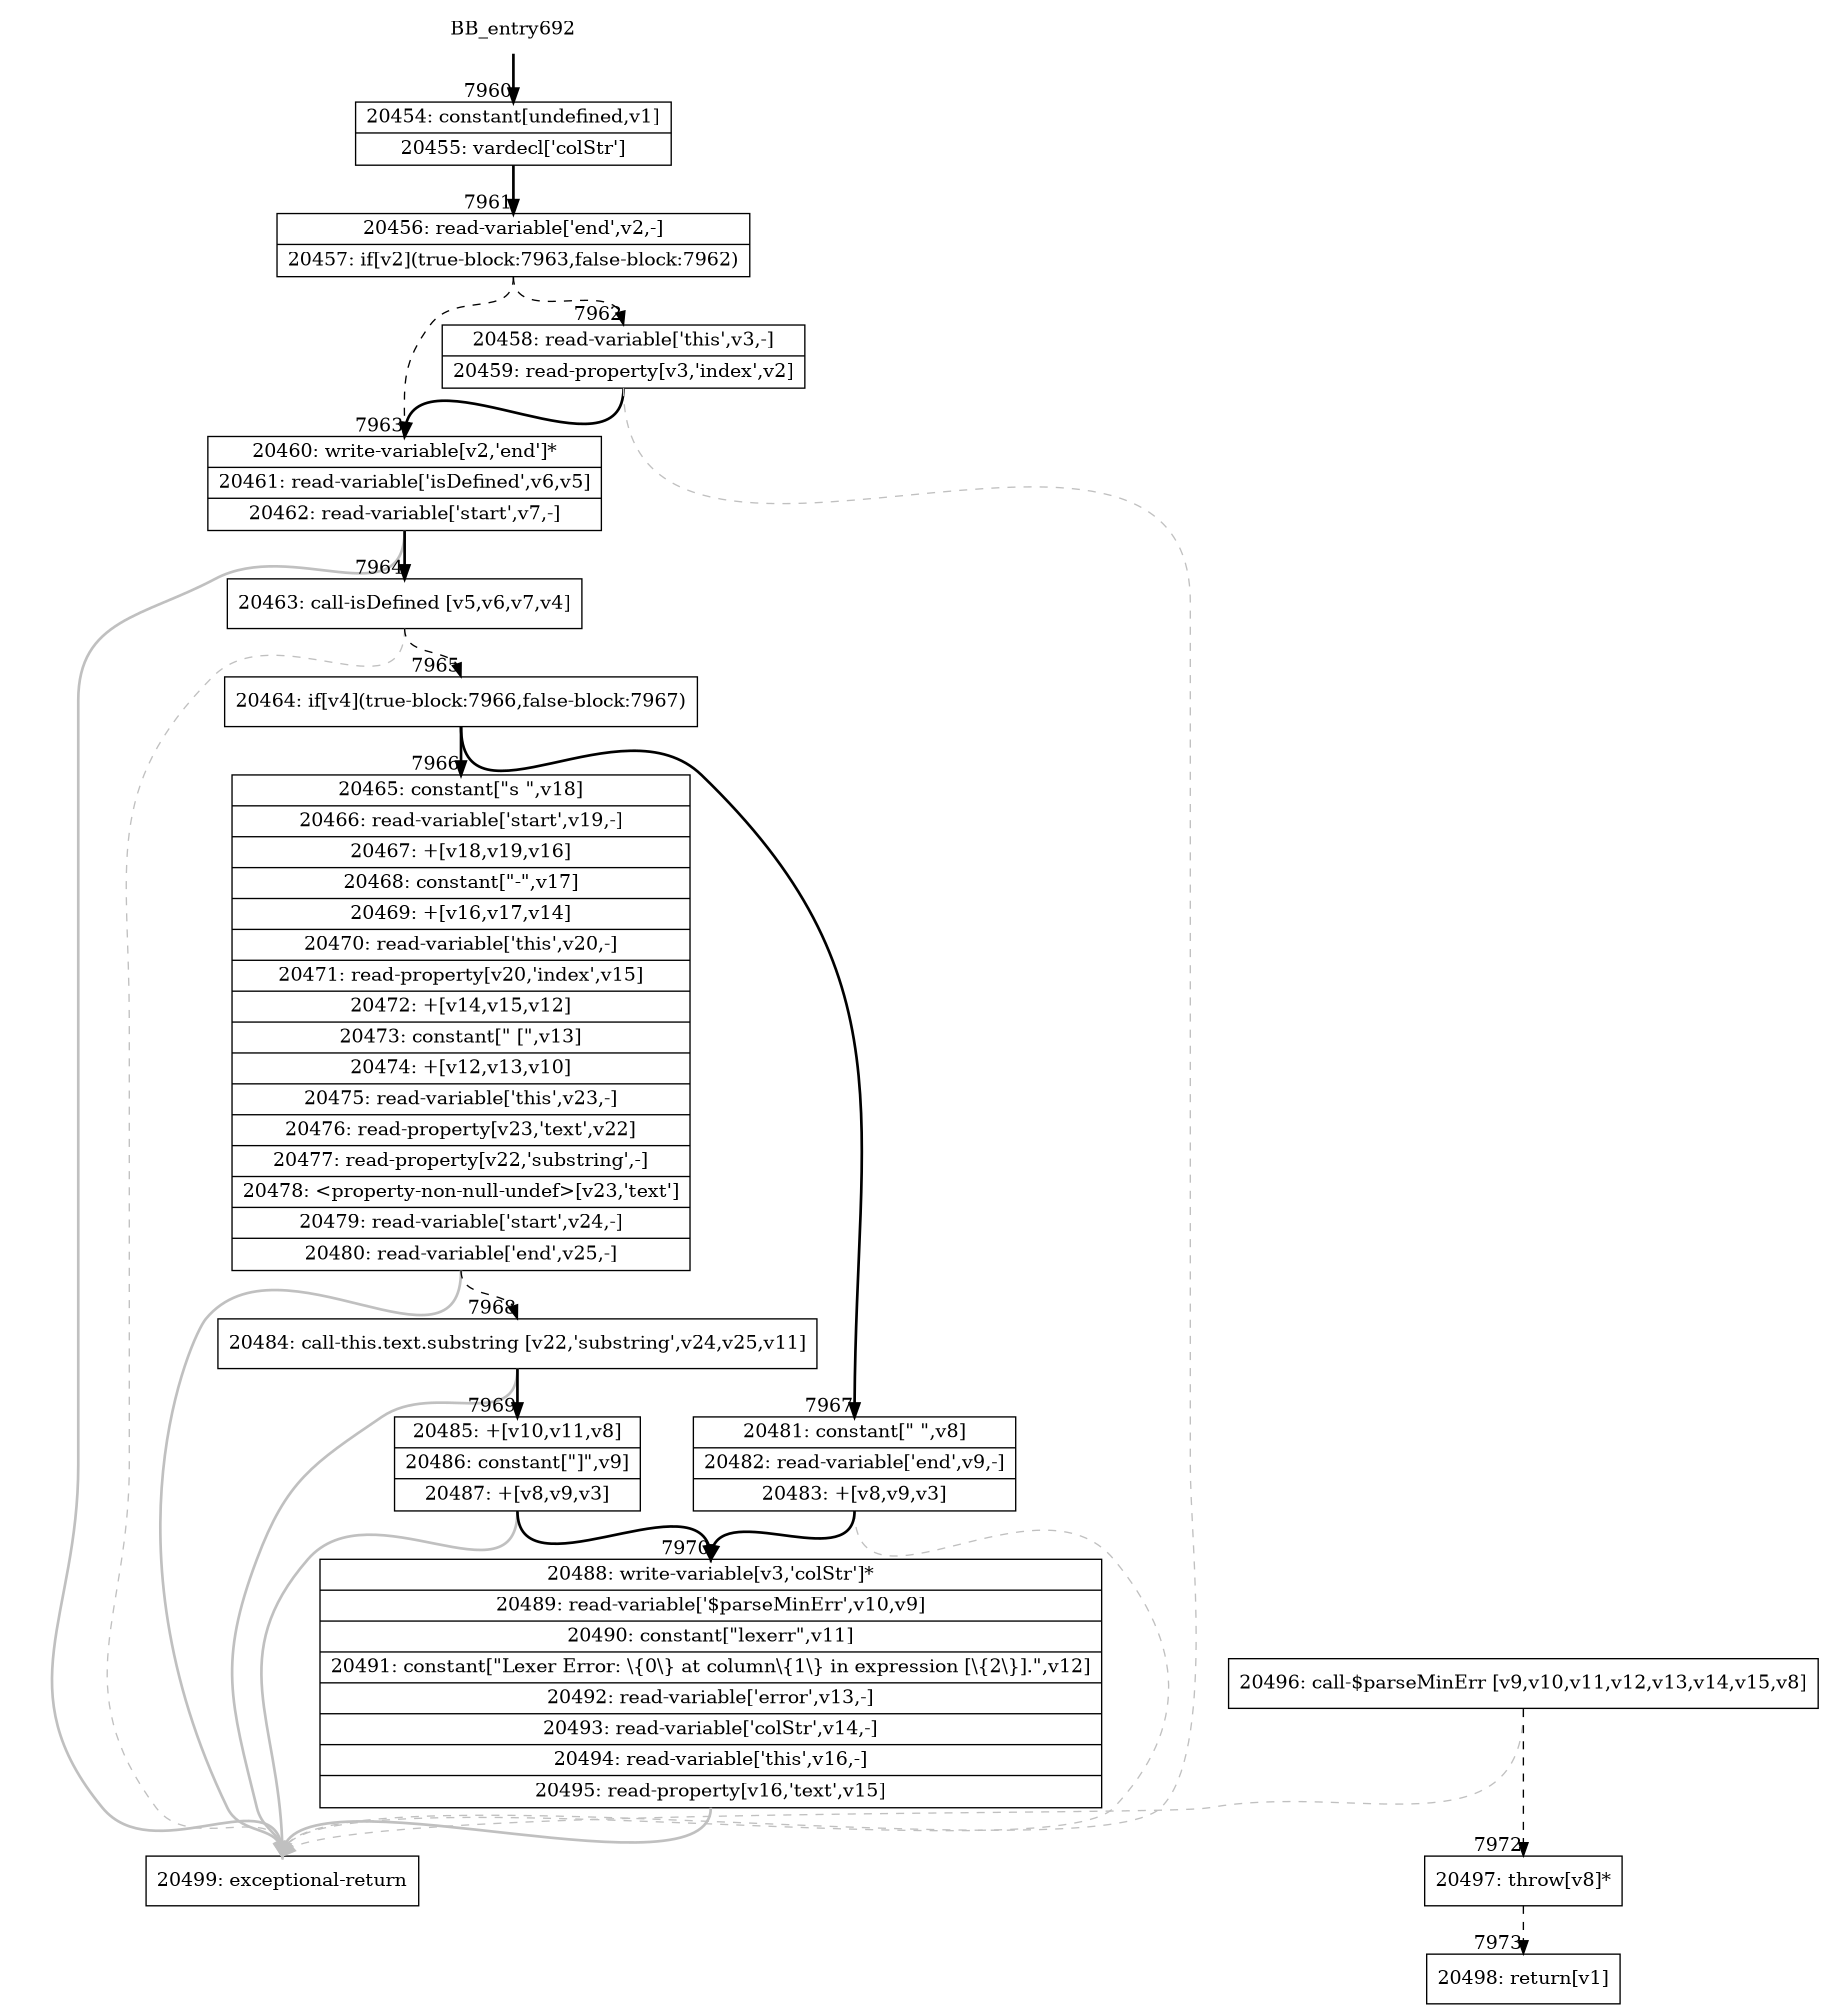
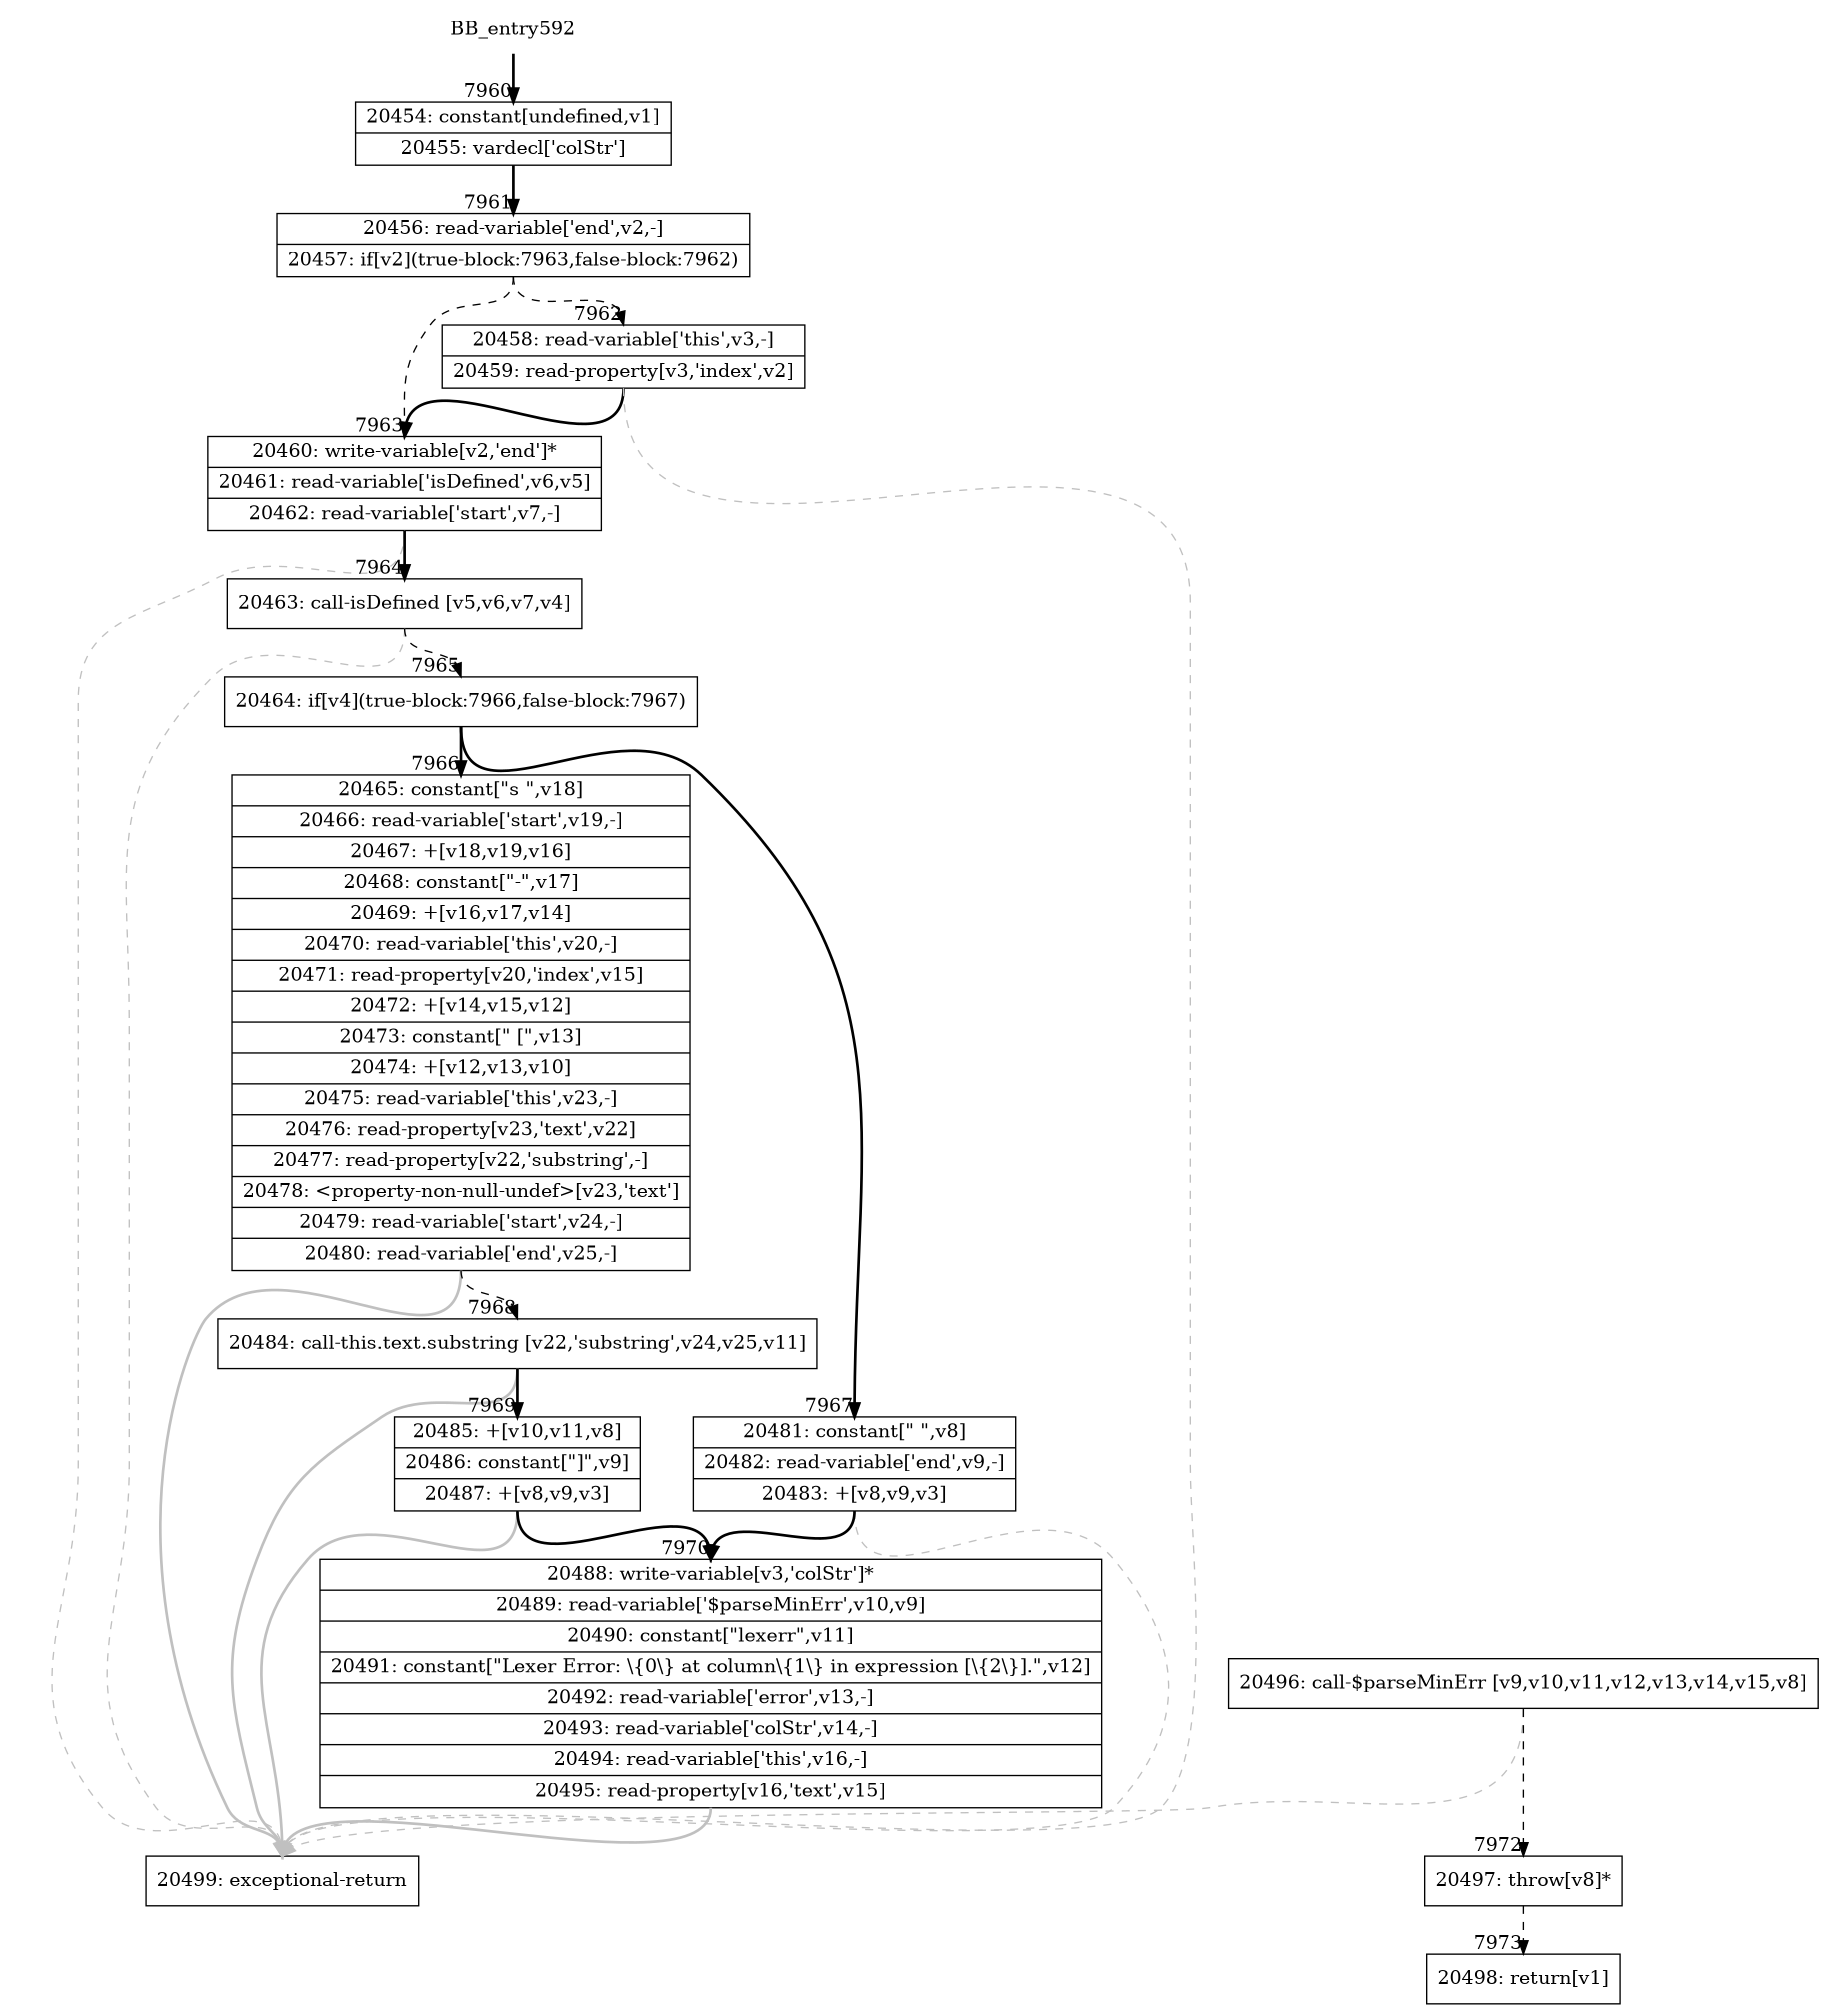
node "BB_entry692": label "BB_entry692" -> "BB_entry592"
edge "20460: write-variable[v2,'end']*" -> "20499: exceptional-return": style bold -> dashed
